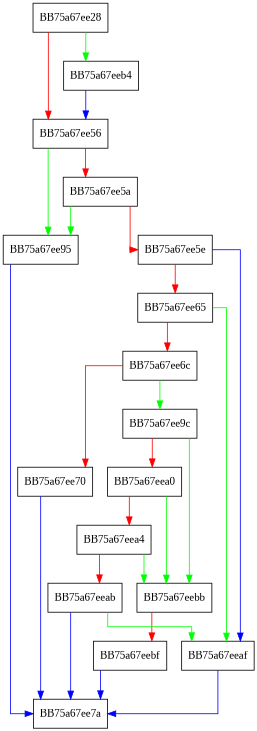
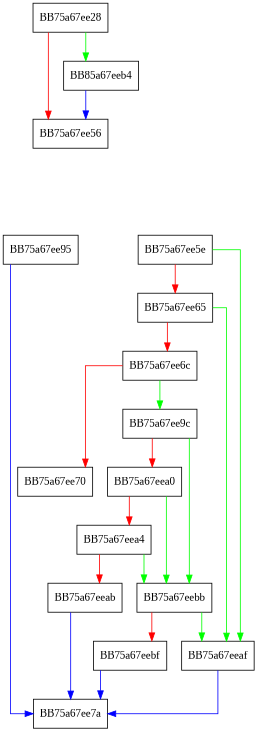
node "BB75a67eeb4": label "BB75a67eeb4" -> "BB85a67eeb4"
edge "BB75a67ee56" -> "BB75a67ee95": removed
node "BB75a67ee5a": removed
edge "BB75a67ee5e" -> "BB75a67eeaf": color blue -> green
edge "BB75a67ee70" -> "BB75a67ee7a": removed
edge "BB75a67eeab" -> "BB75a67eeaf": now "BB75a67eebb" -> "BB75a67eeaf"
